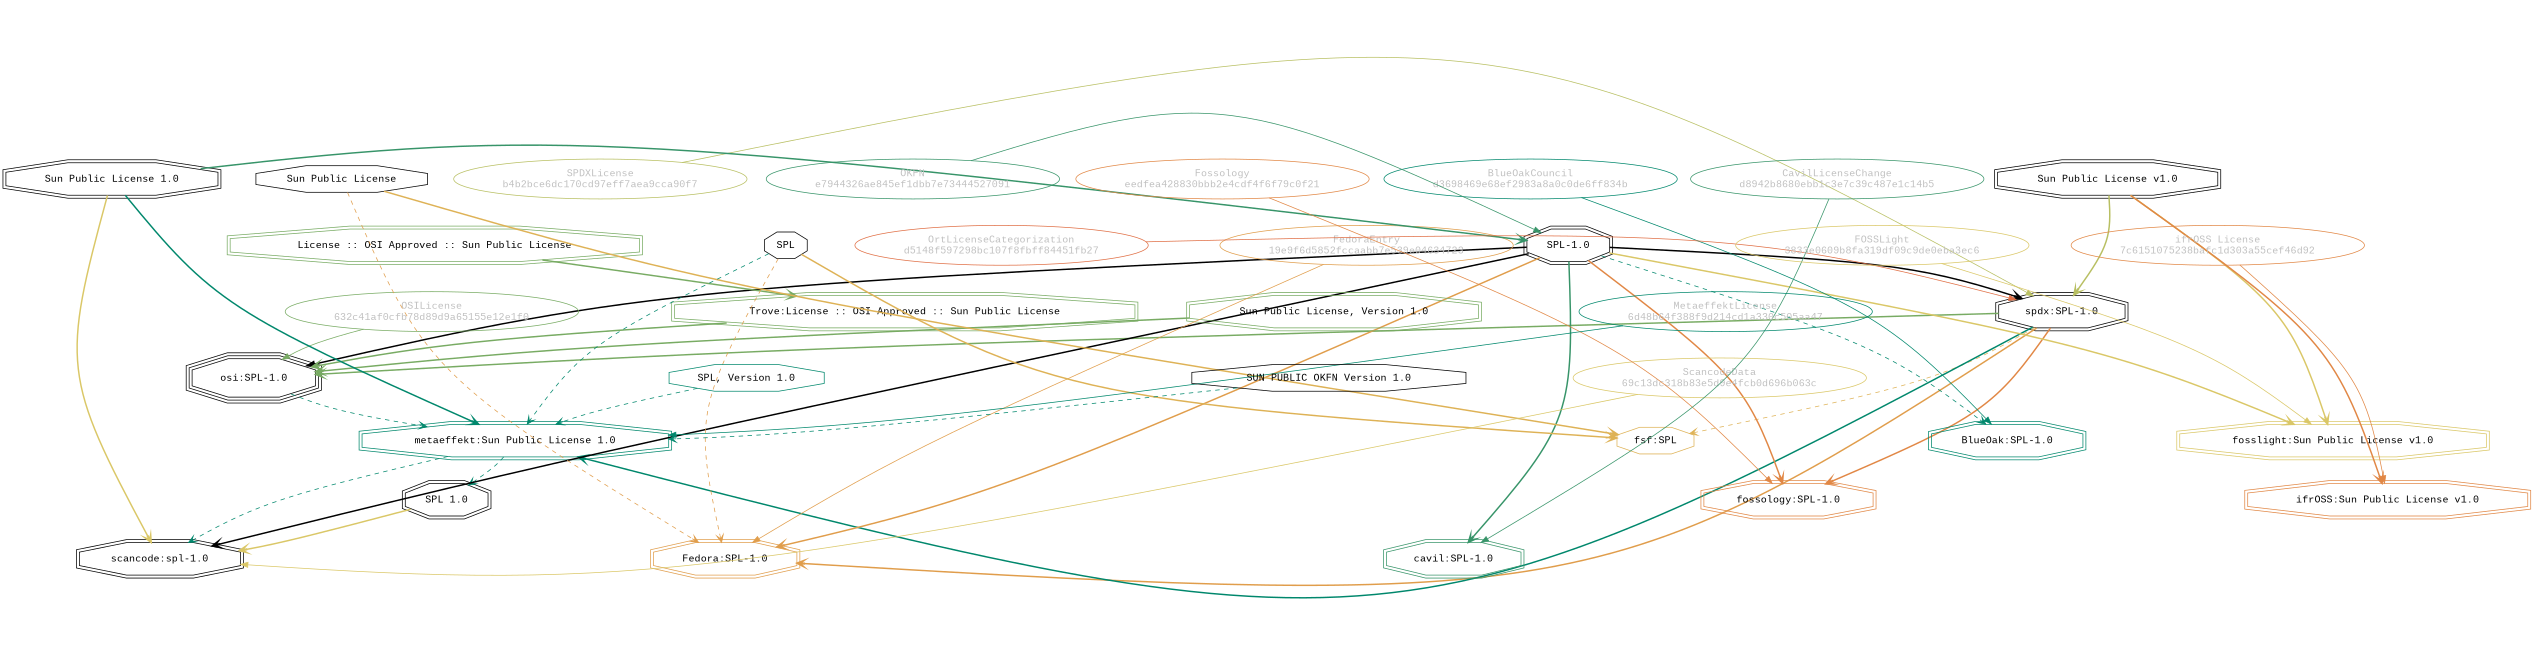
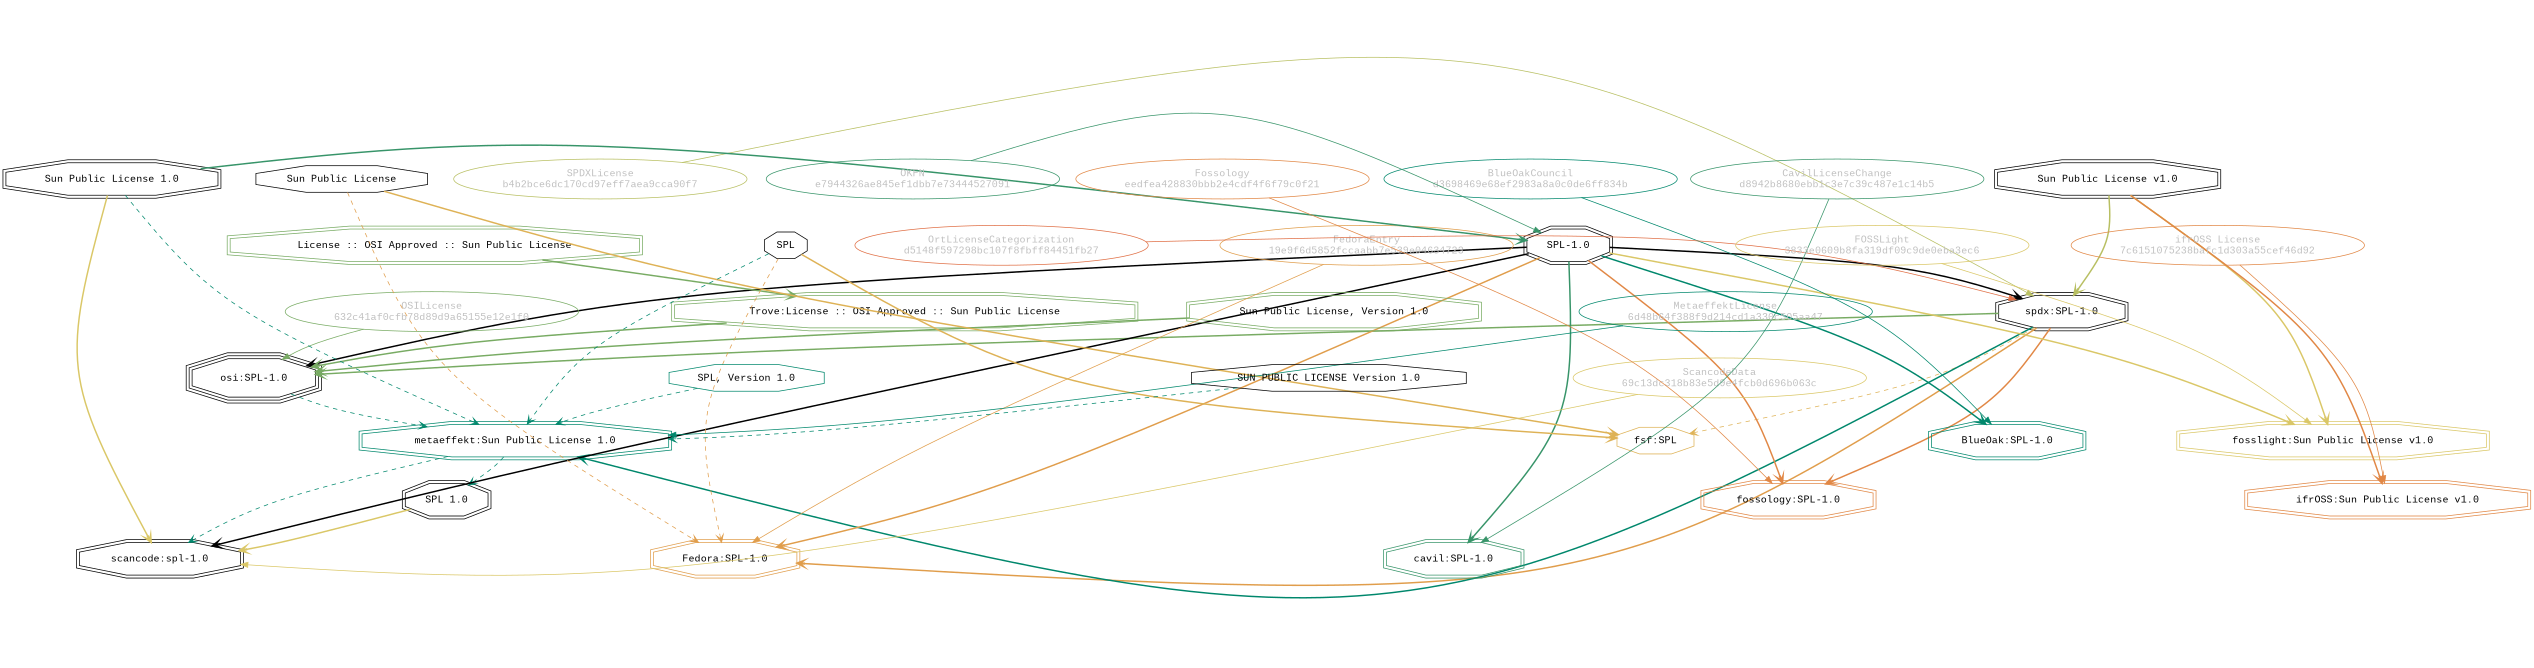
edge "SPL-1.0" -> "osi:SPL-1.0": arrowhead normal -> vee
edge "SPL-1.0" -> "BlueOak:SPL-1.0": style dashed -> bold
edge "Sun Public License 1.0" -> "metaeffekt:Sun Public License 1.0": style bold -> dashed
node "SUN PUBLIC OKFN Version 1.0": label "SUN PUBLIC OKFN Version 1.0" -> "SUN PUBLIC LICENSE Version 1.0"
